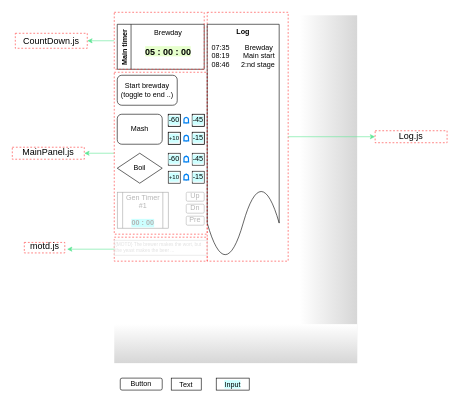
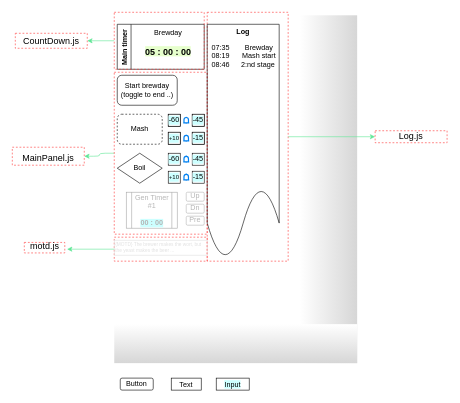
node "Brewday Main start 2:nd stage": label "Brewday Main start 2:nd stage" -> "Brewday Mash start 2:nd stage"
node "Mash": style solid -> dashed
node "MainPanel.js": size 72x12 -> 72x18
node "Gen Timer #1 00 : 00": moved (143, 210) -> (152, 210)
node "Button": size 42x12 -> 33x12
